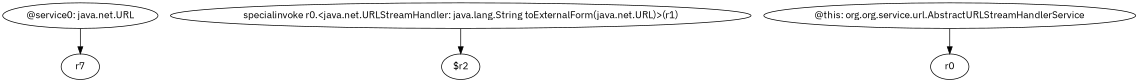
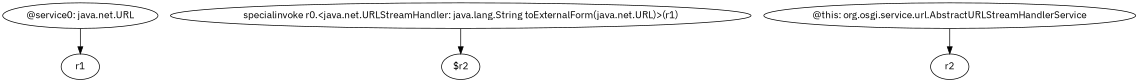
node "@this: org.org.service.url.AbstractURLStreamHandlerService": label "@this: org.org.service.url.AbstractURLStreamHandlerService" -> "@this: org.osgi.service.url.AbstractURLStreamHandlerService"
node "r7": label "r7" -> "r1"
node "r0": label "r0" -> "r2"
